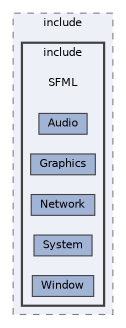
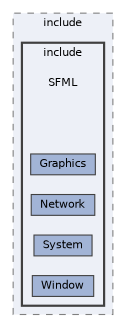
node "Audio": removed
